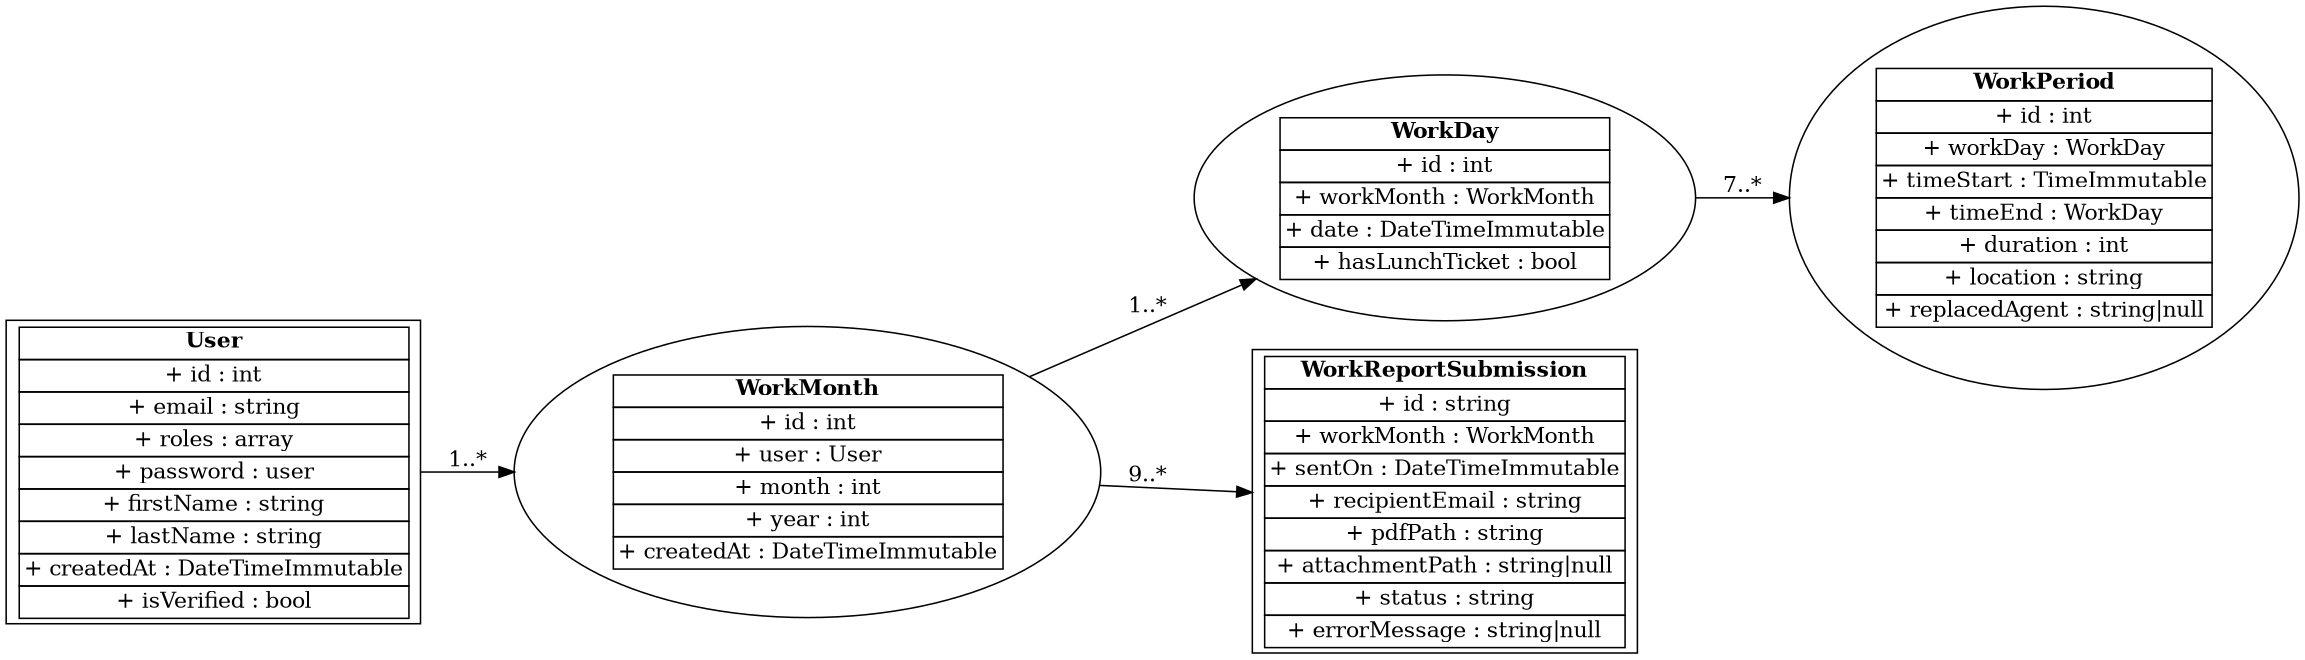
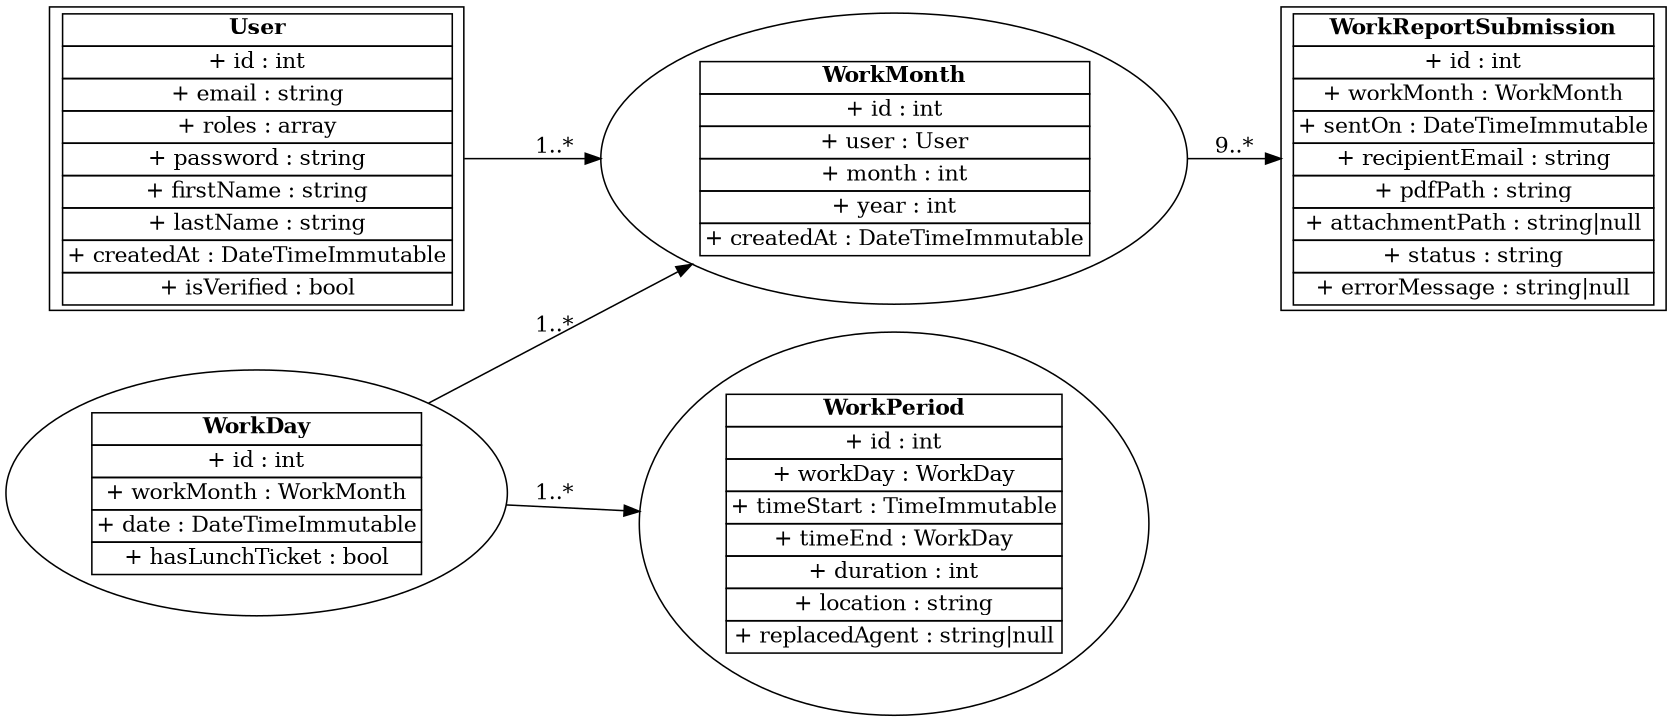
edge "WorkDay" -> "WorkPeriod": label "7..*" -> "1..*"
edge "WorkMonth" -> "WorkDay": reversed
node "WorkReportSubmission": text "+ id : string" -> "+ id : int"
node "User": text "+ password : user" -> "+ password : string"
